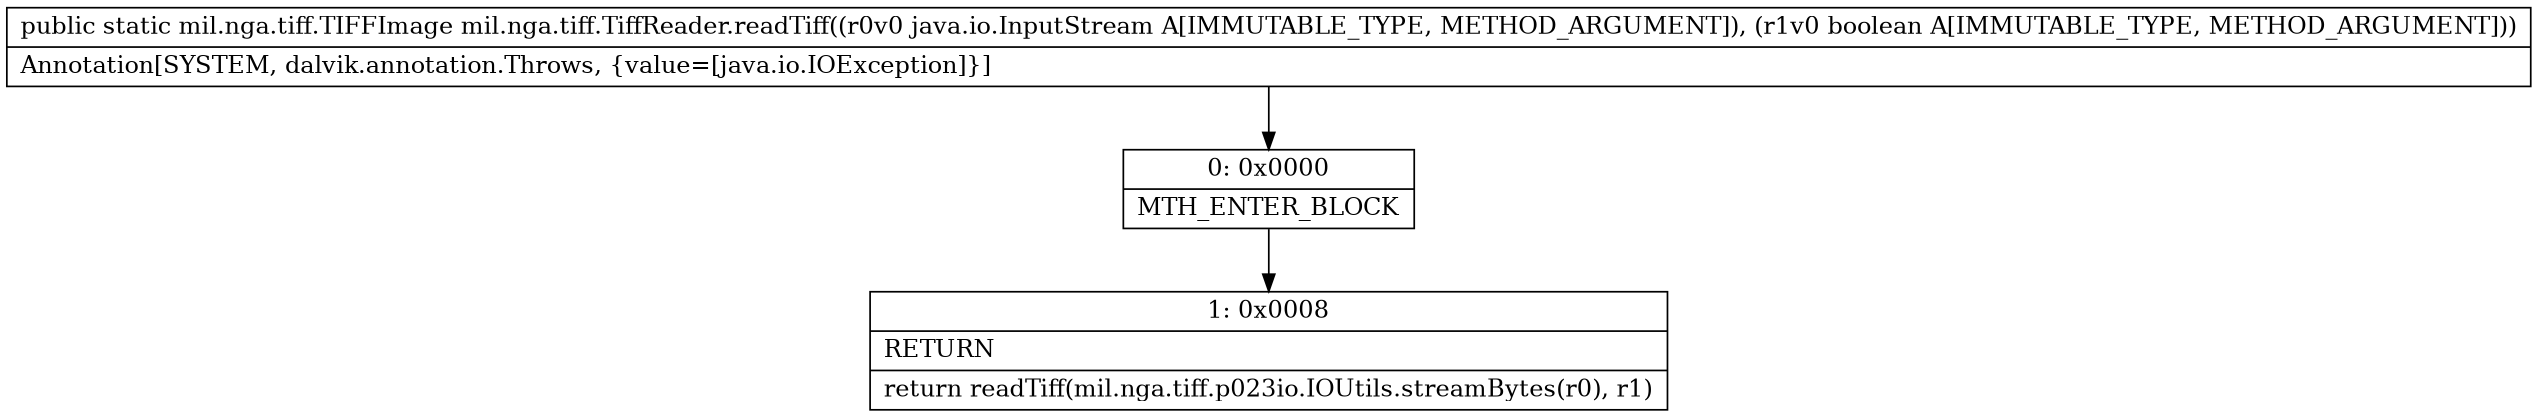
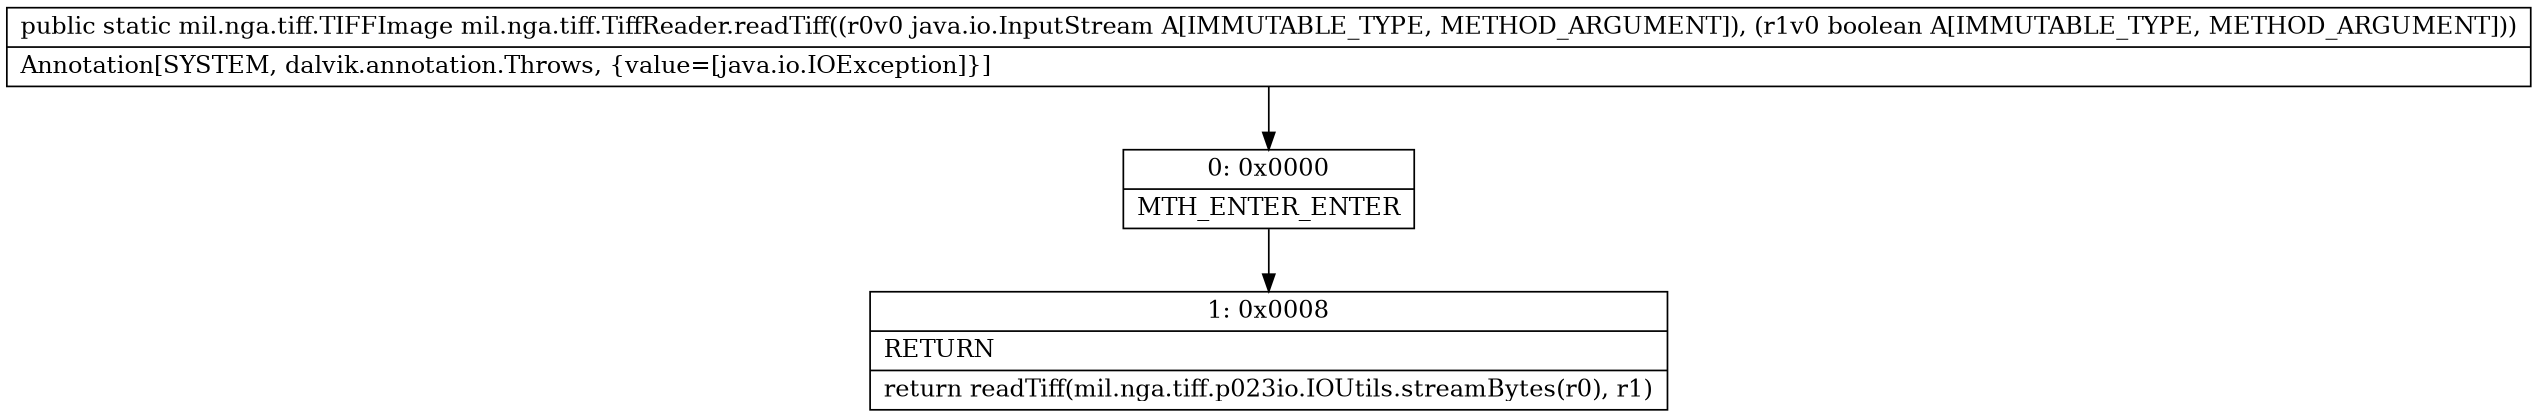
node "0: 0x0000": text "MTH_ENTER_BLOCK" -> "MTH_ENTER_ENTER"
